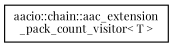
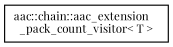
node "aacio::chain::aac_extension _pack_count_visitor< T >": label "aacio::chain::aac_extension _pack_count_visitor< T >" -> "aac::chain::aac_extension _pack_count_visitor< T >"
